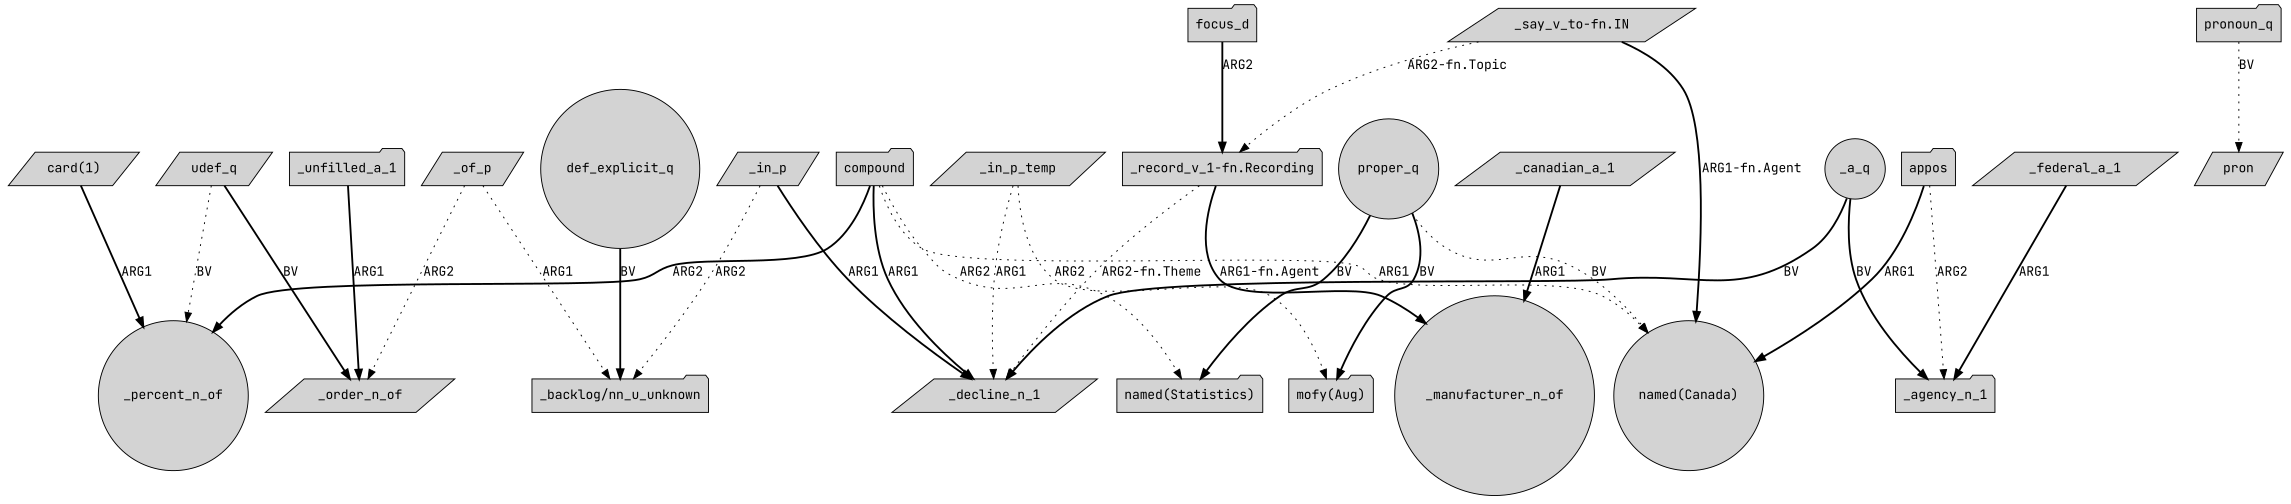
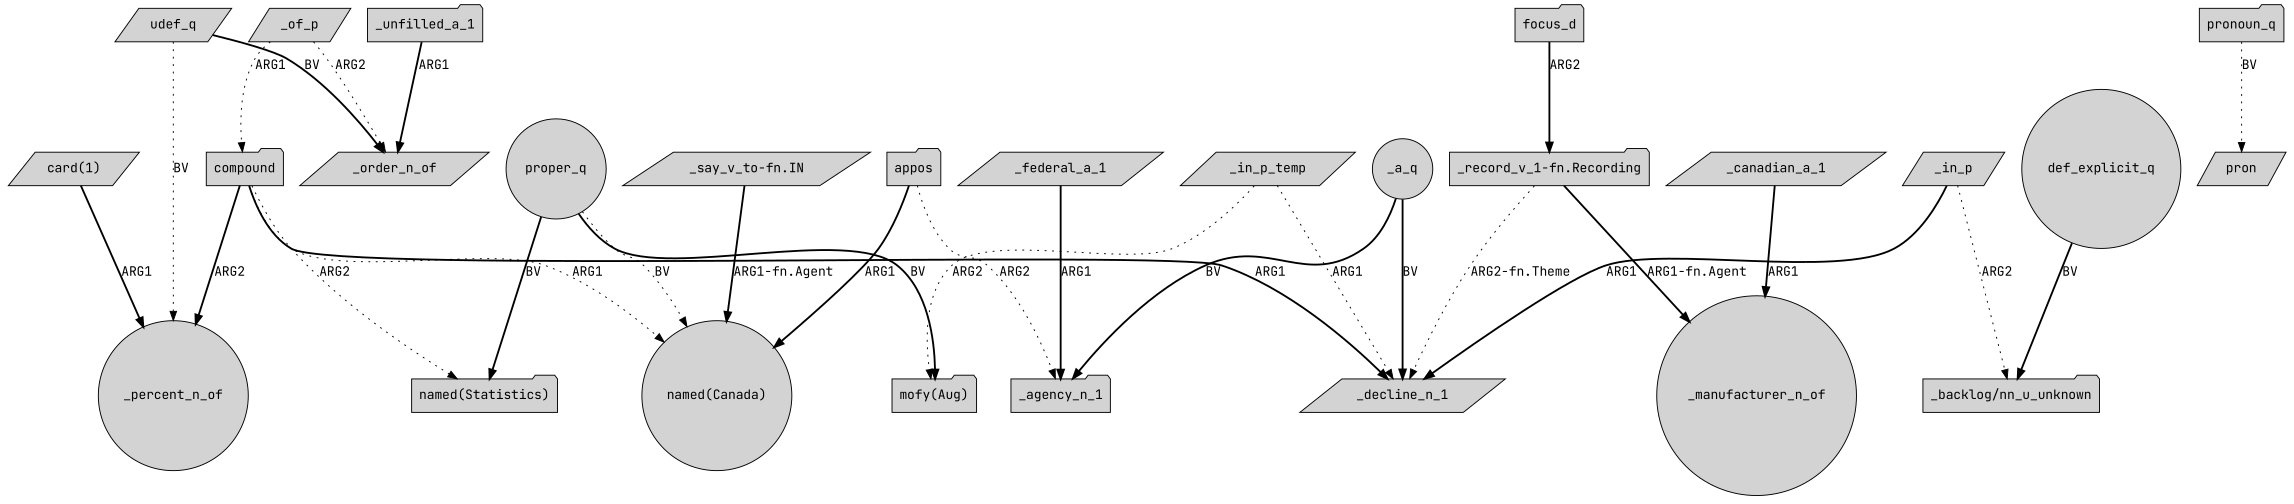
edge "_say_v_to-fn.IN" -> "_record_v_1-fn.Recording": removed, label "ARG2-fn.Topic"
edge "_of_p" -> "_backlog/nn_u_unknown": now "_of_p" -> "compound"
